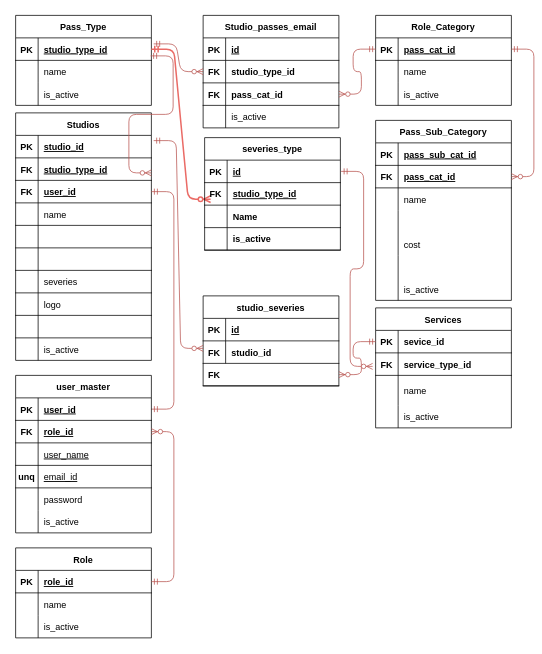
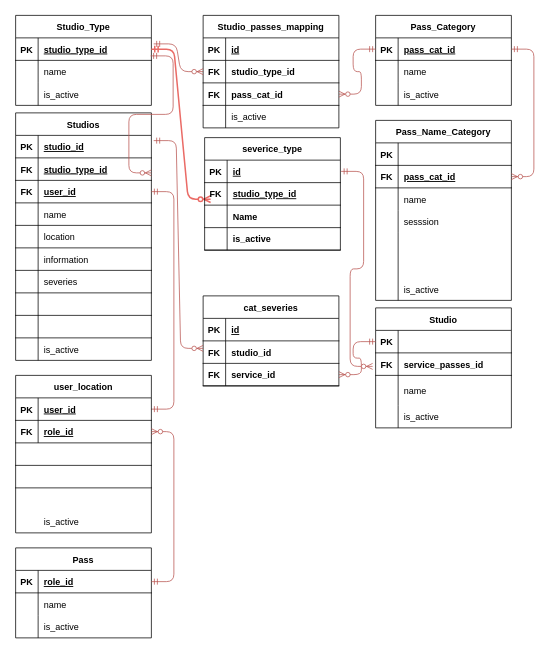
node "Pass_Type": label "Pass_Type" -> "Studio_Type"
node "Studio_passes_email": label "Studio_passes_email" -> "Studio_passes_mapping"
node "Role_Category": label "Role_Category" -> "Pass_Category"
node "Pass_Sub_Category": label "Pass_Sub_Category" -> "Pass_Name_Category"
node "severies_type": label "severies_type" -> "severice_type"
node "pass_sub_cat_id": removed
node "sesssion": added
node "location": added
node "cost": removed
node "information": added
node "logo": removed
node "studio_severies": label "studio_severies" -> "cat_severies"
node "Services": label "Services" -> "Studio"
node "sevice_id": removed
node "service_type_id": label "service_type_id" -> "service_passes_id"
node "service_id": added
node "user_master": label "user_master" -> "user_location"
node "user_name": removed
node "unq": removed
node "email_id": removed
node "password": removed
node "Role": label "Role" -> "Pass"
